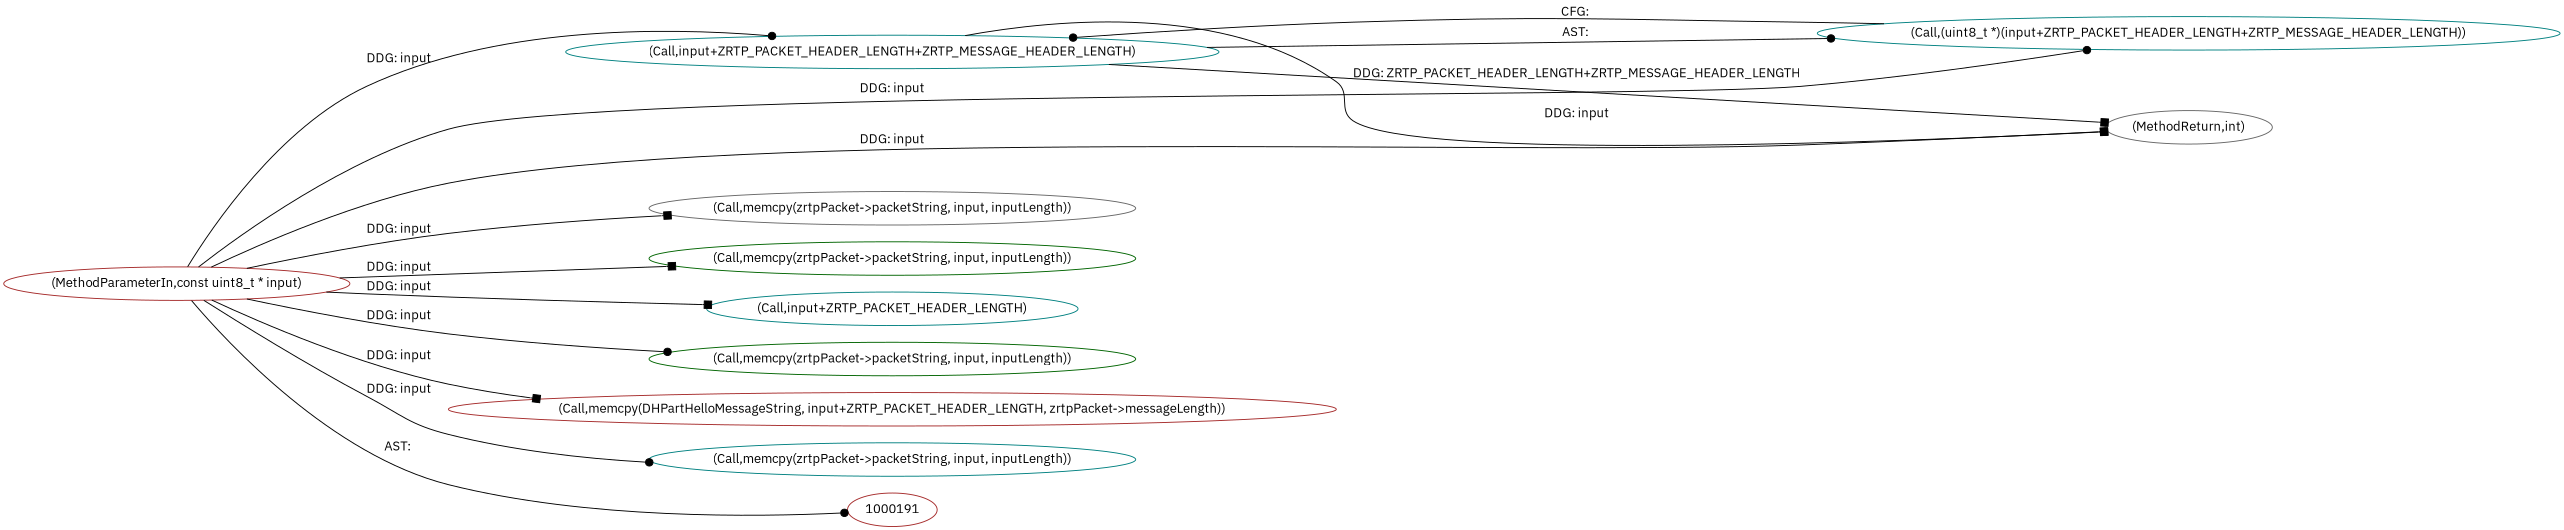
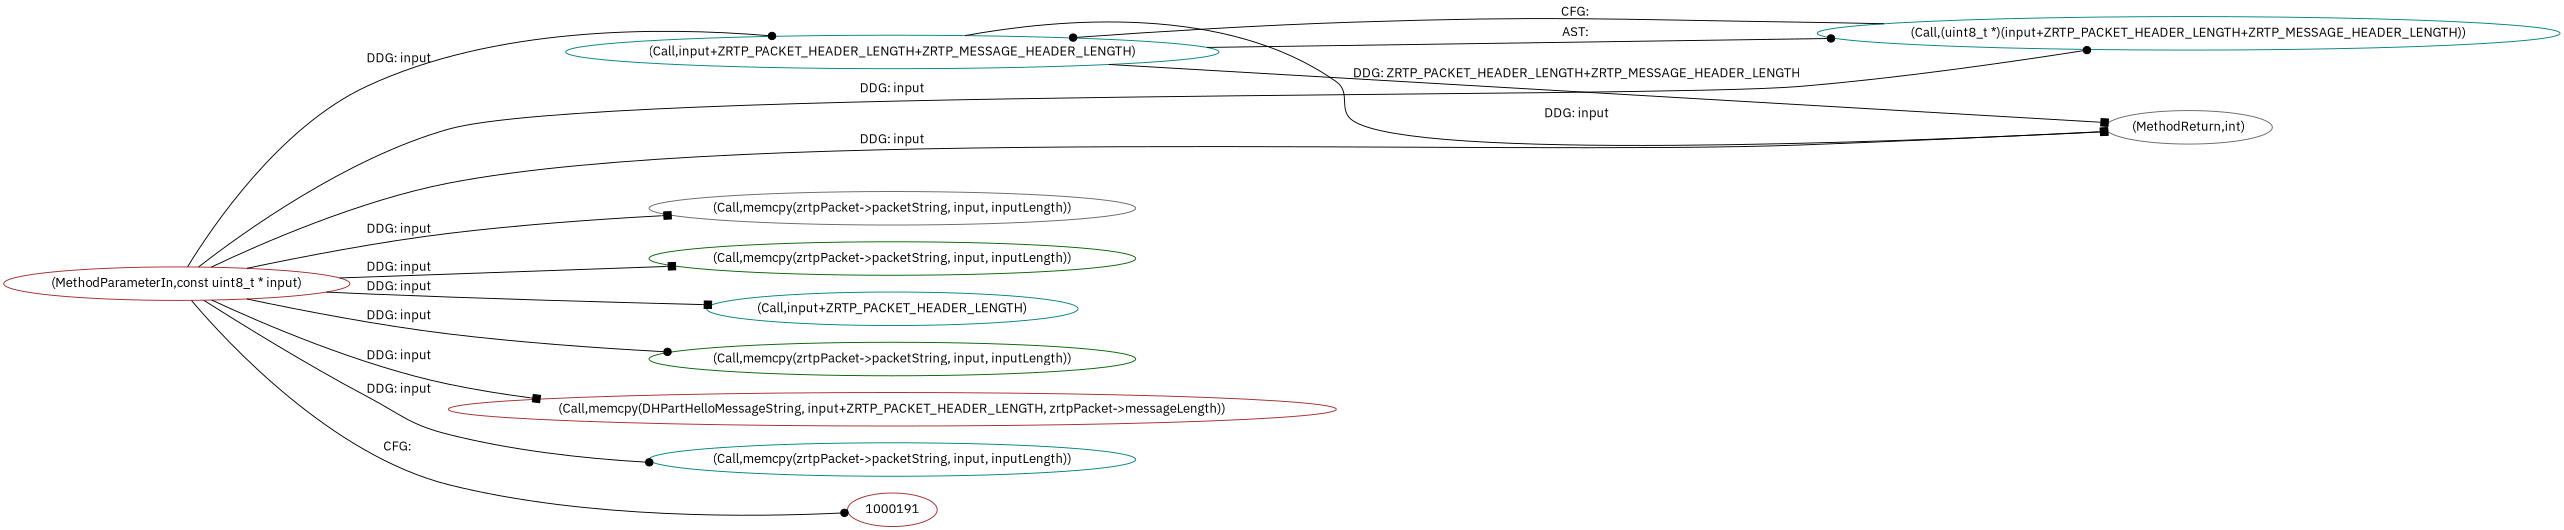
edge "(MethodParameterIn,const uint8_t * input)" -> "1000191": label "AST: " -> "CFG: "
